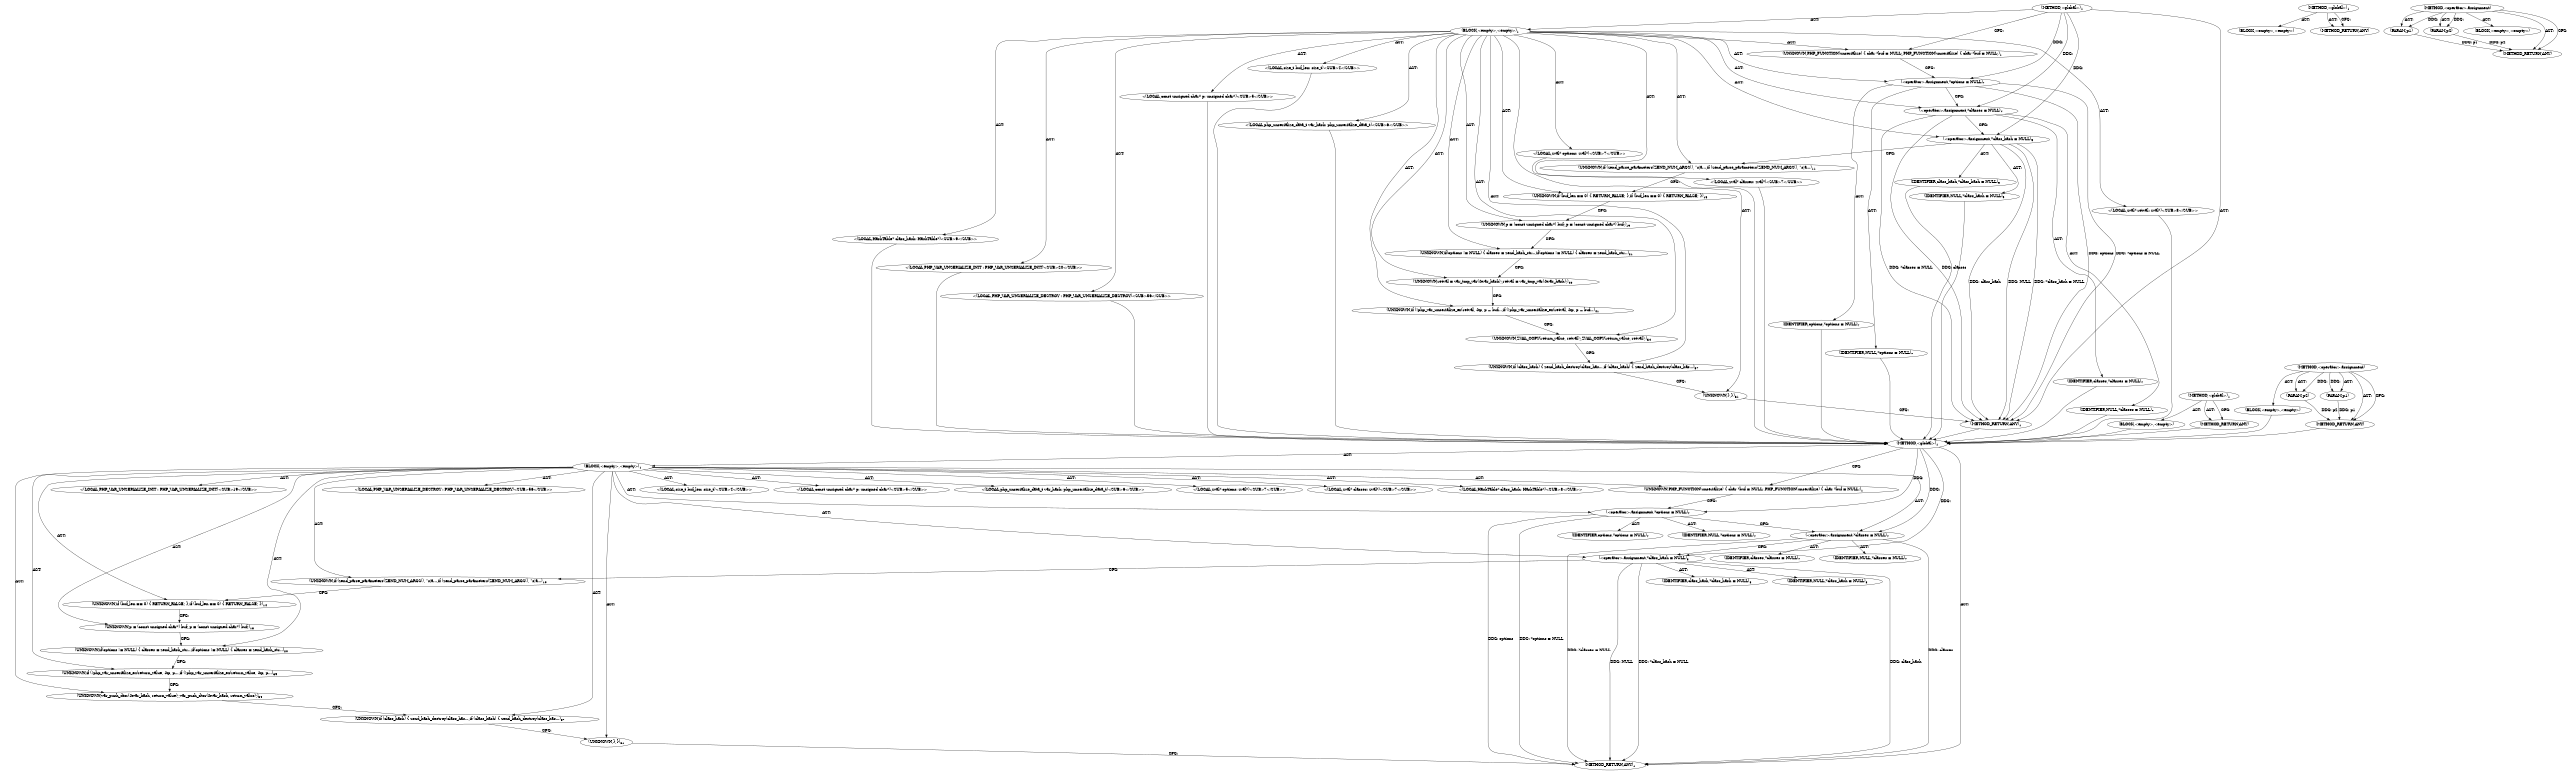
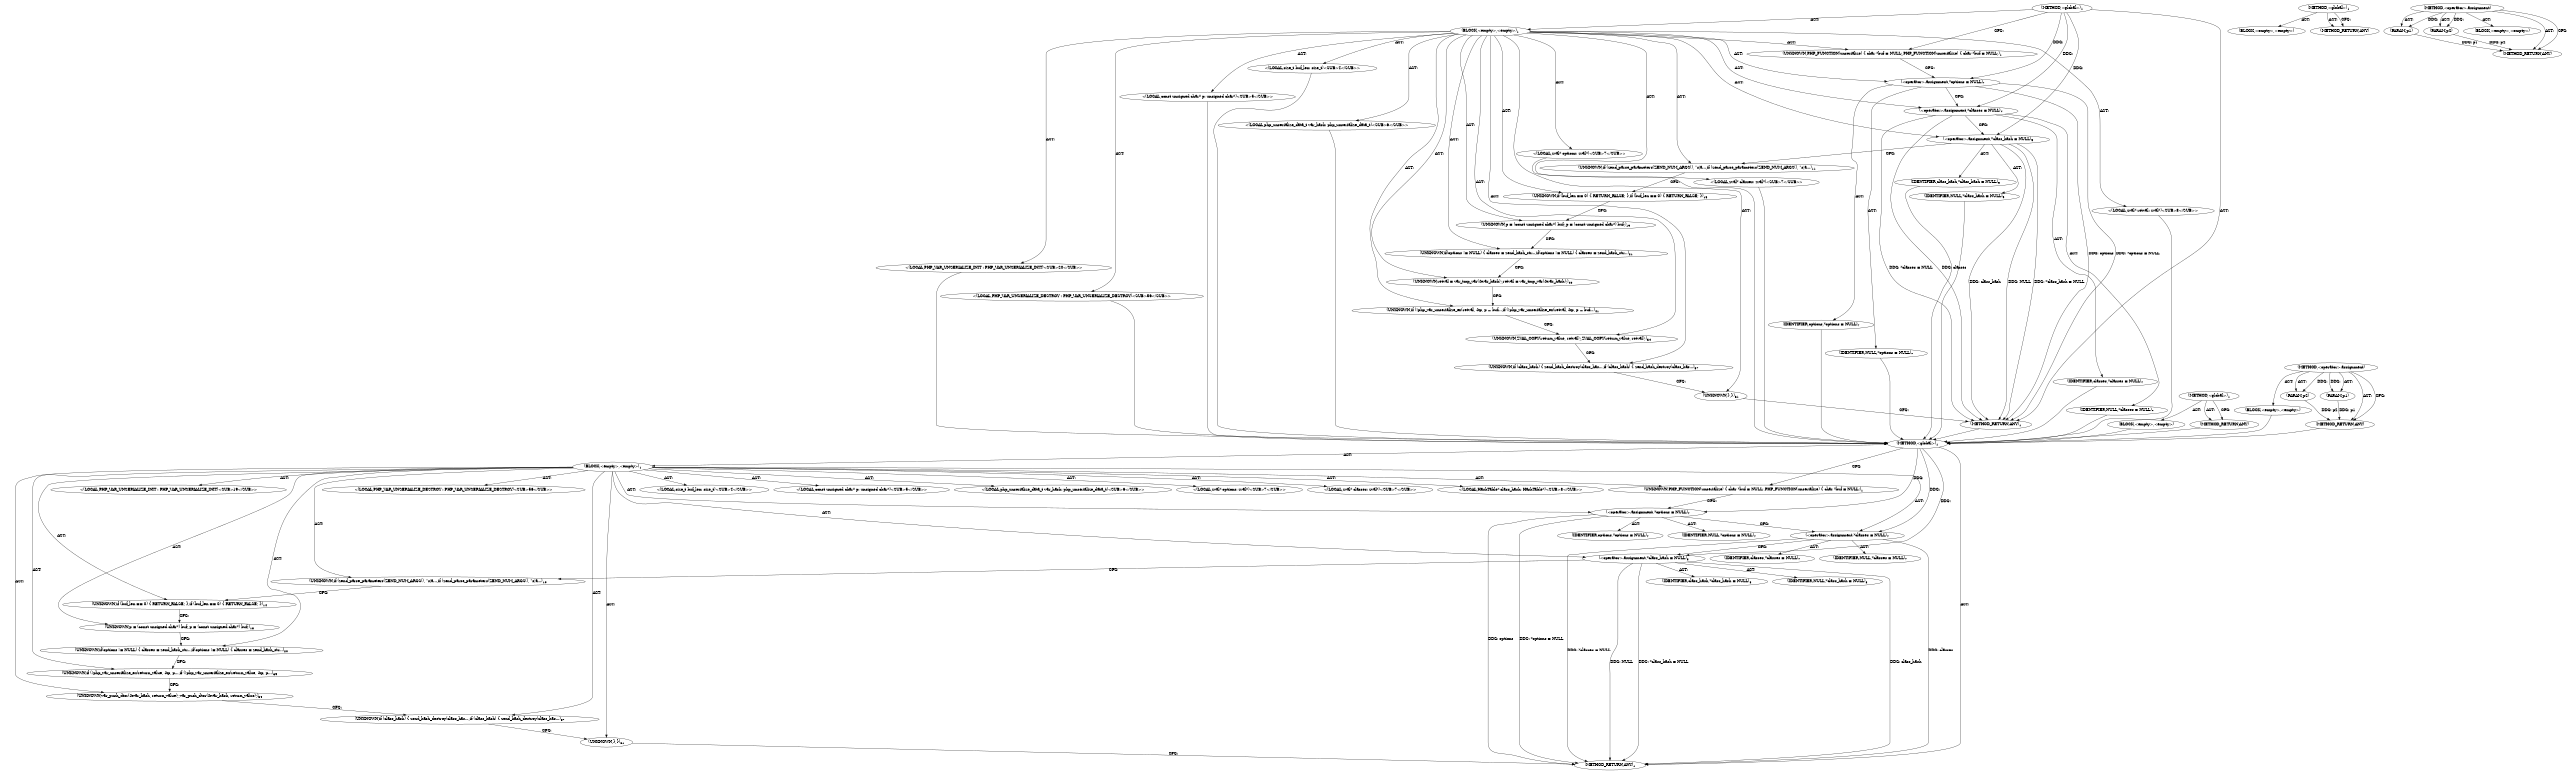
node "<(LOCAL,HashTable* class_hash: HashTable*)<SUB>9</SUB>>": removed
